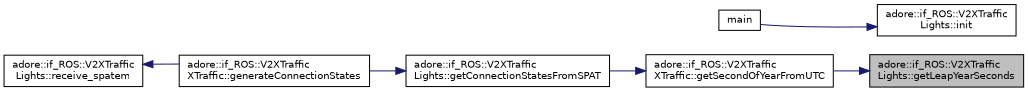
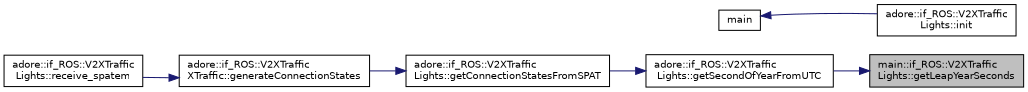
edge "main" -> "adore::if_ROS::V2XTraffic Lights::init": reversed
edge "adore::if_ROS::V2XTraffic XTraffic::generateConnectionStates" -> "adore::if_ROS::V2XTraffic Lights::receive_spatem": reversed
node "adore::if_ROS::V2XTraffic XTraffic::getSecondOfYearFromUTC": label "adore::if_ROS::V2XTraffic XTraffic::getSecondOfYearFromUTC" -> "adore::if_ROS::V2XTraffic Lights::getSecondOfYearFromUTC"
node "adore::if_ROS::V2XTraffic Lights::getLeapYearSeconds": label "adore::if_ROS::V2XTraffic Lights::getLeapYearSeconds" -> "main::if_ROS::V2XTraffic Lights::getLeapYearSeconds"
